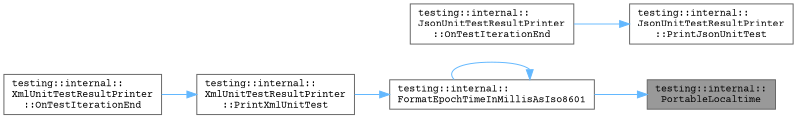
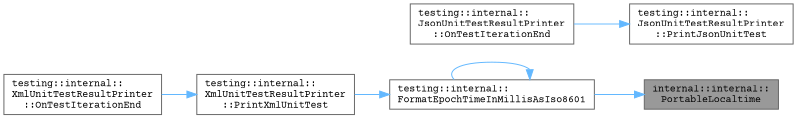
node "testing::internal:: PortableLocaltime": label "testing::internal:: PortableLocaltime" -> "internal::internal:: PortableLocaltime"
